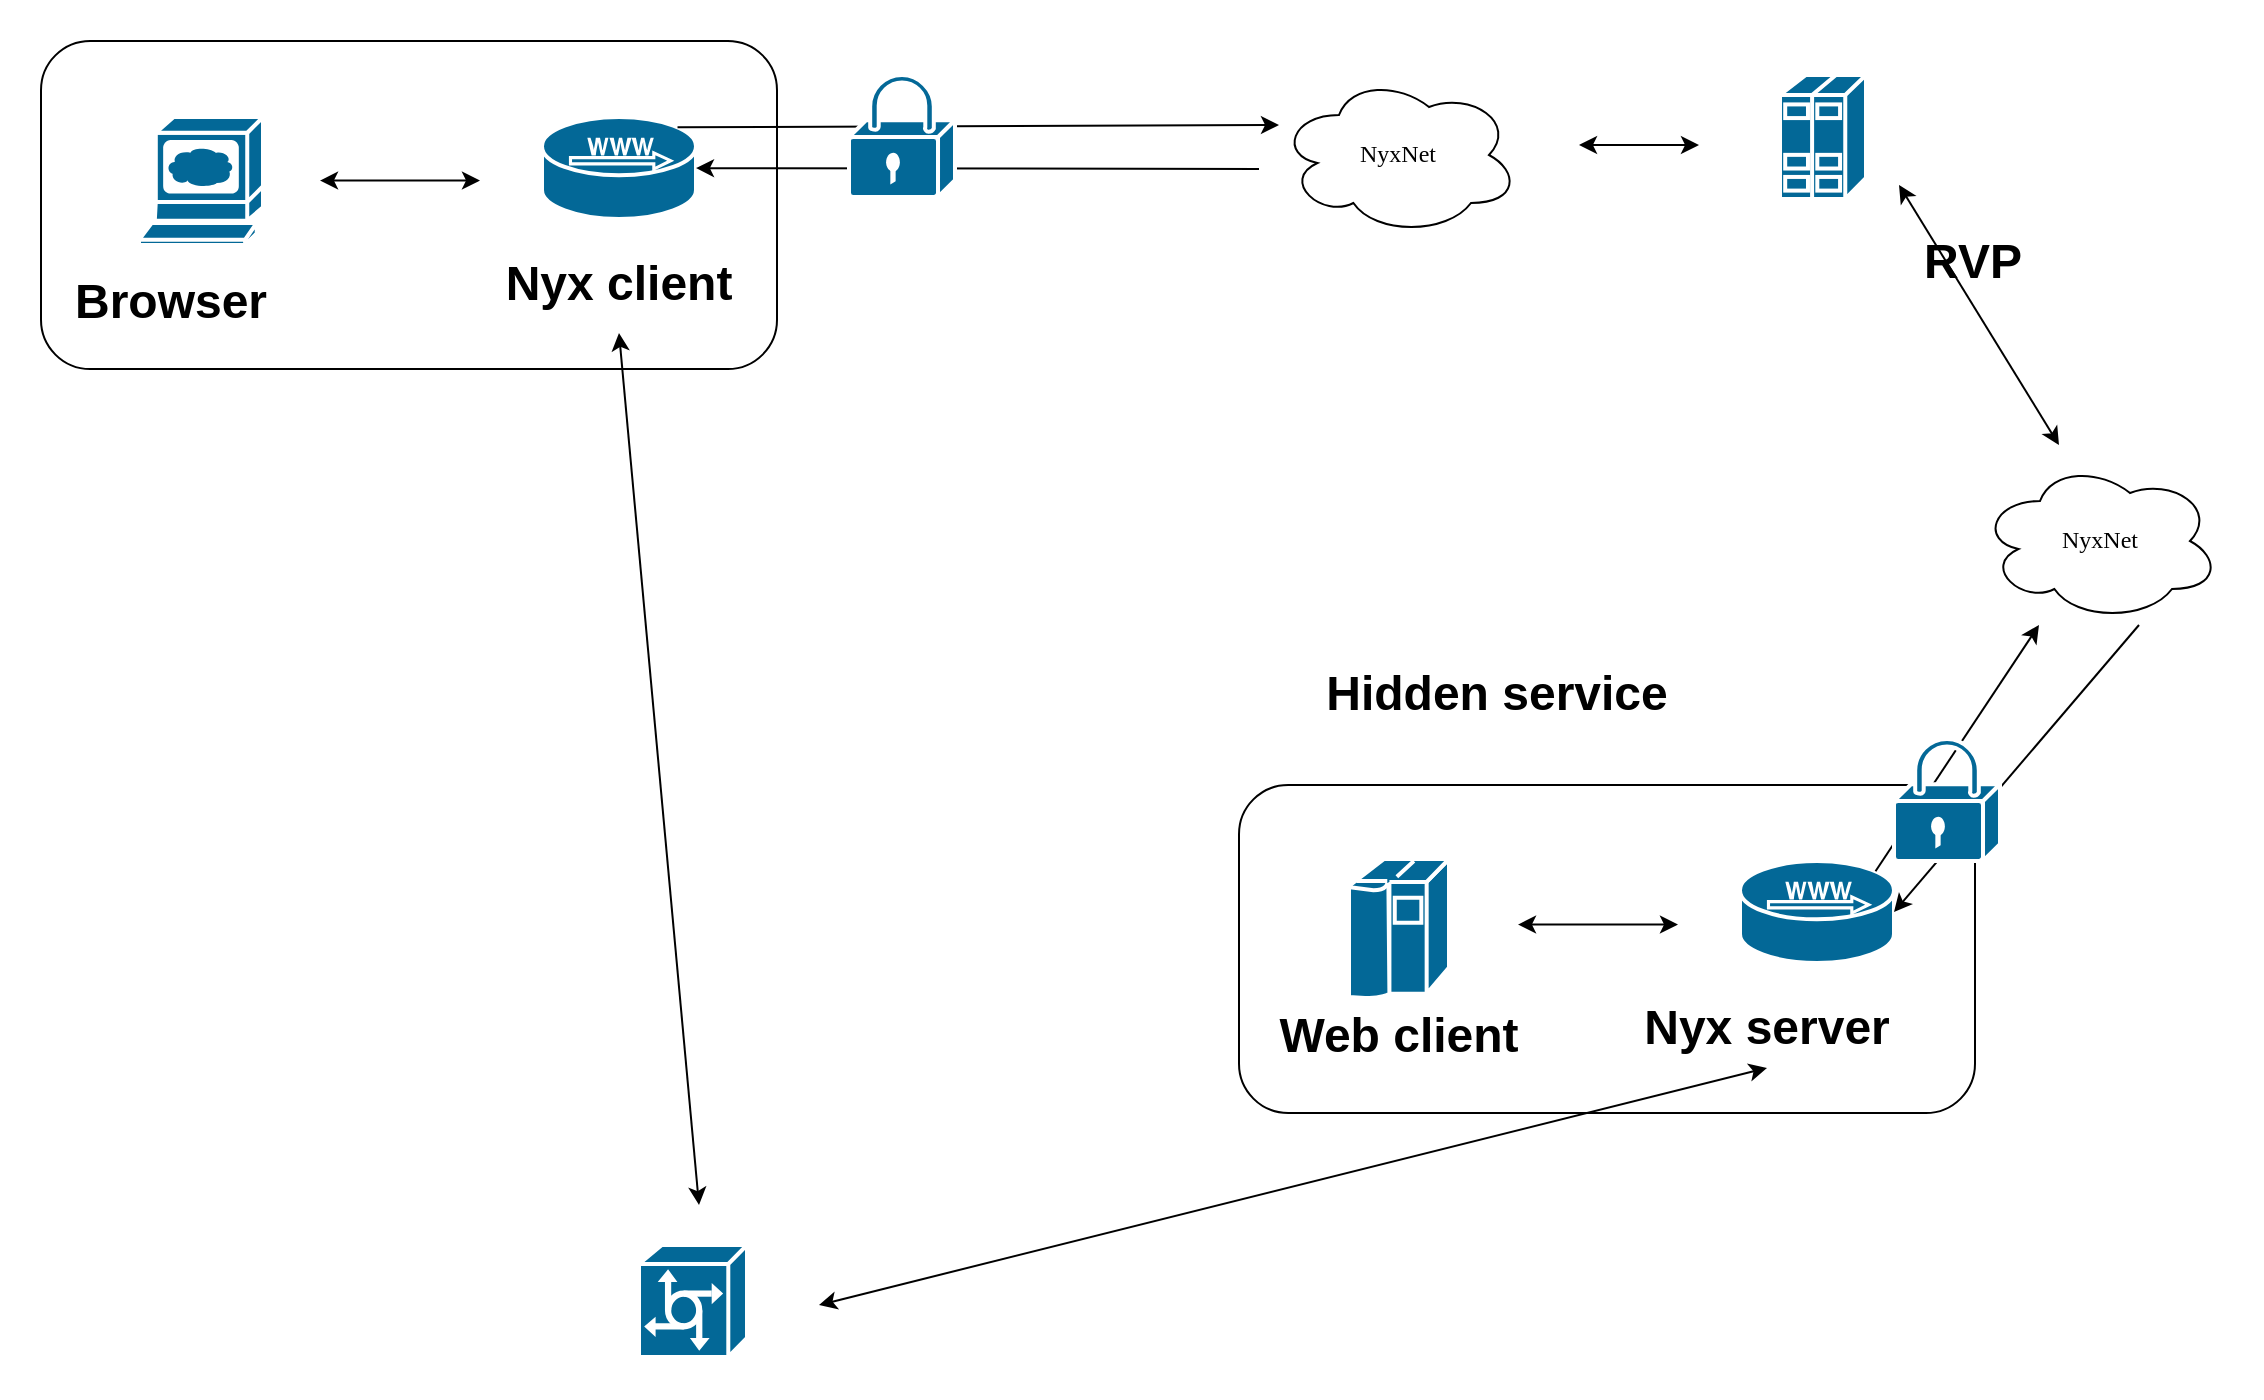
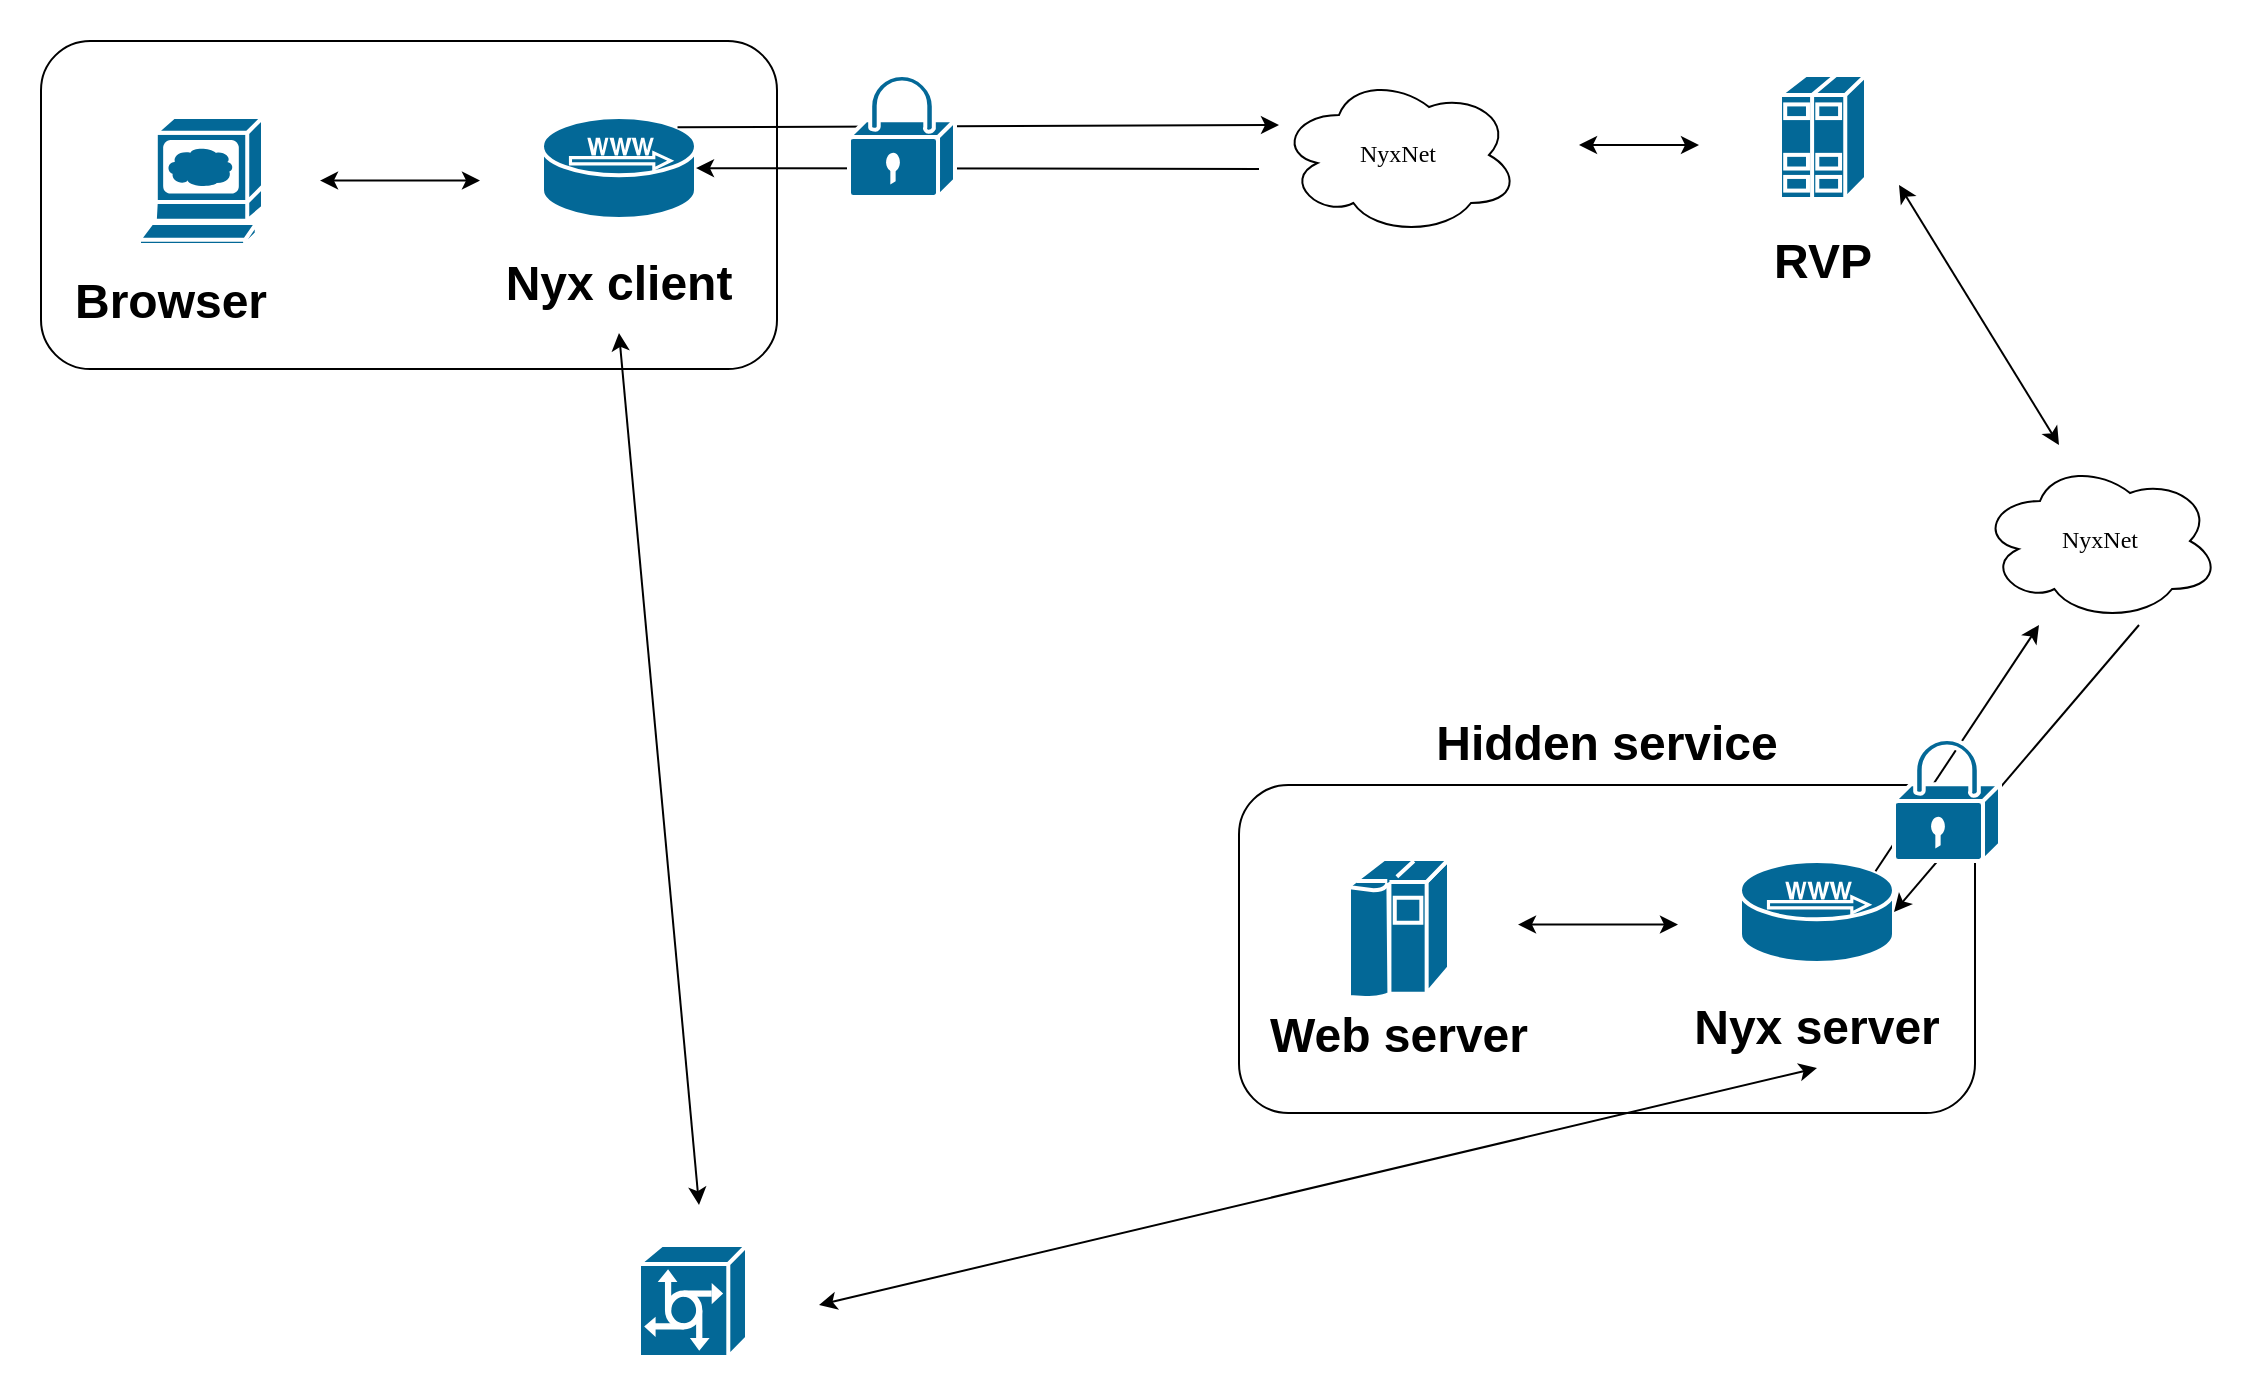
node "RVP": moved (1973, 263) -> (1823, 263)
node "Hidden service": moved (1497, 695) -> (1607, 745)
node "Nyx server": moved (1767, 1028) -> (1817, 1028)
node "Web client": label "Web client" -> "Web server"
